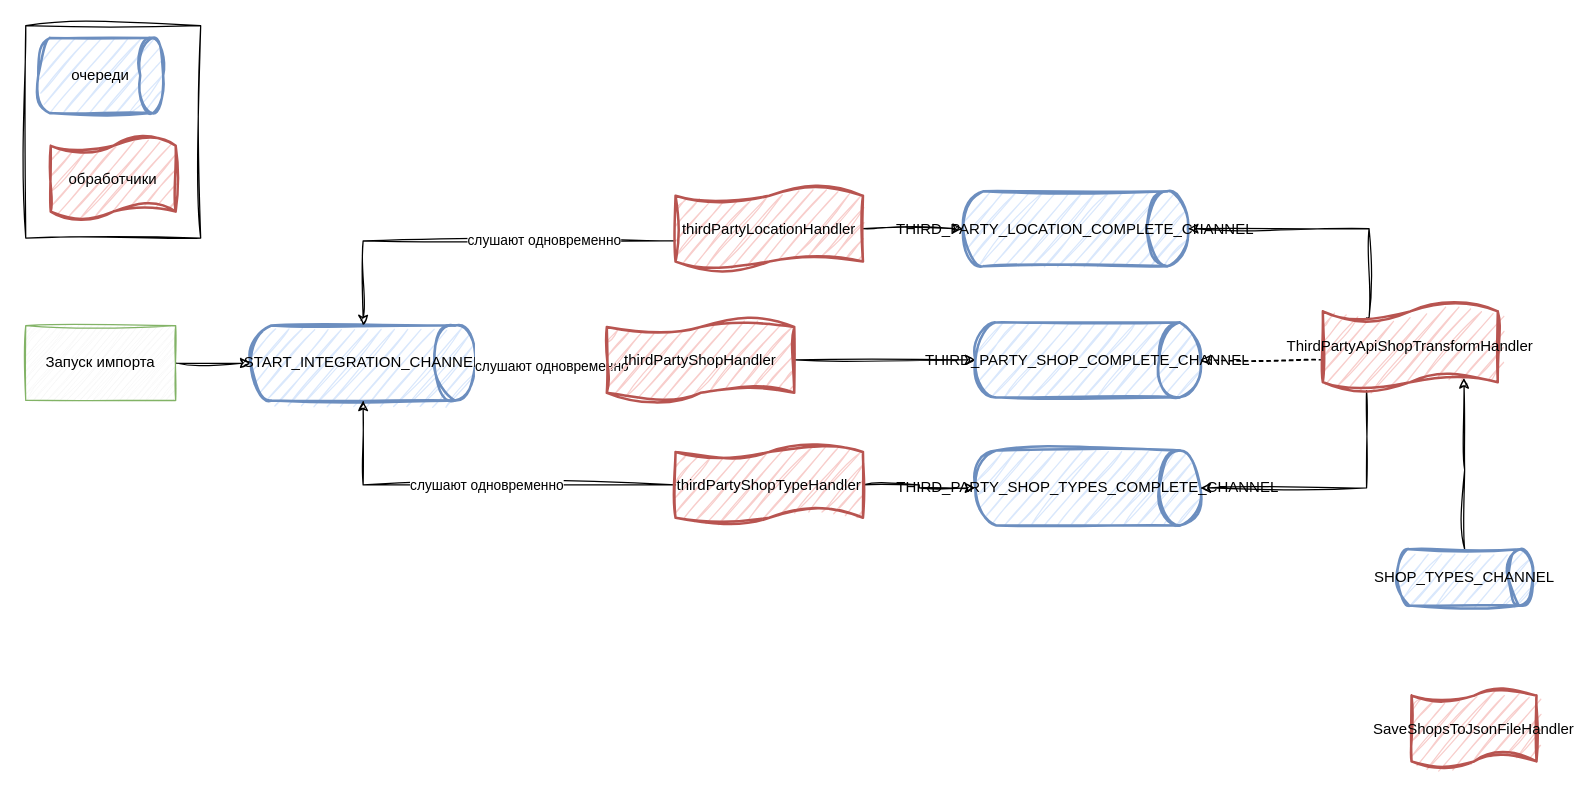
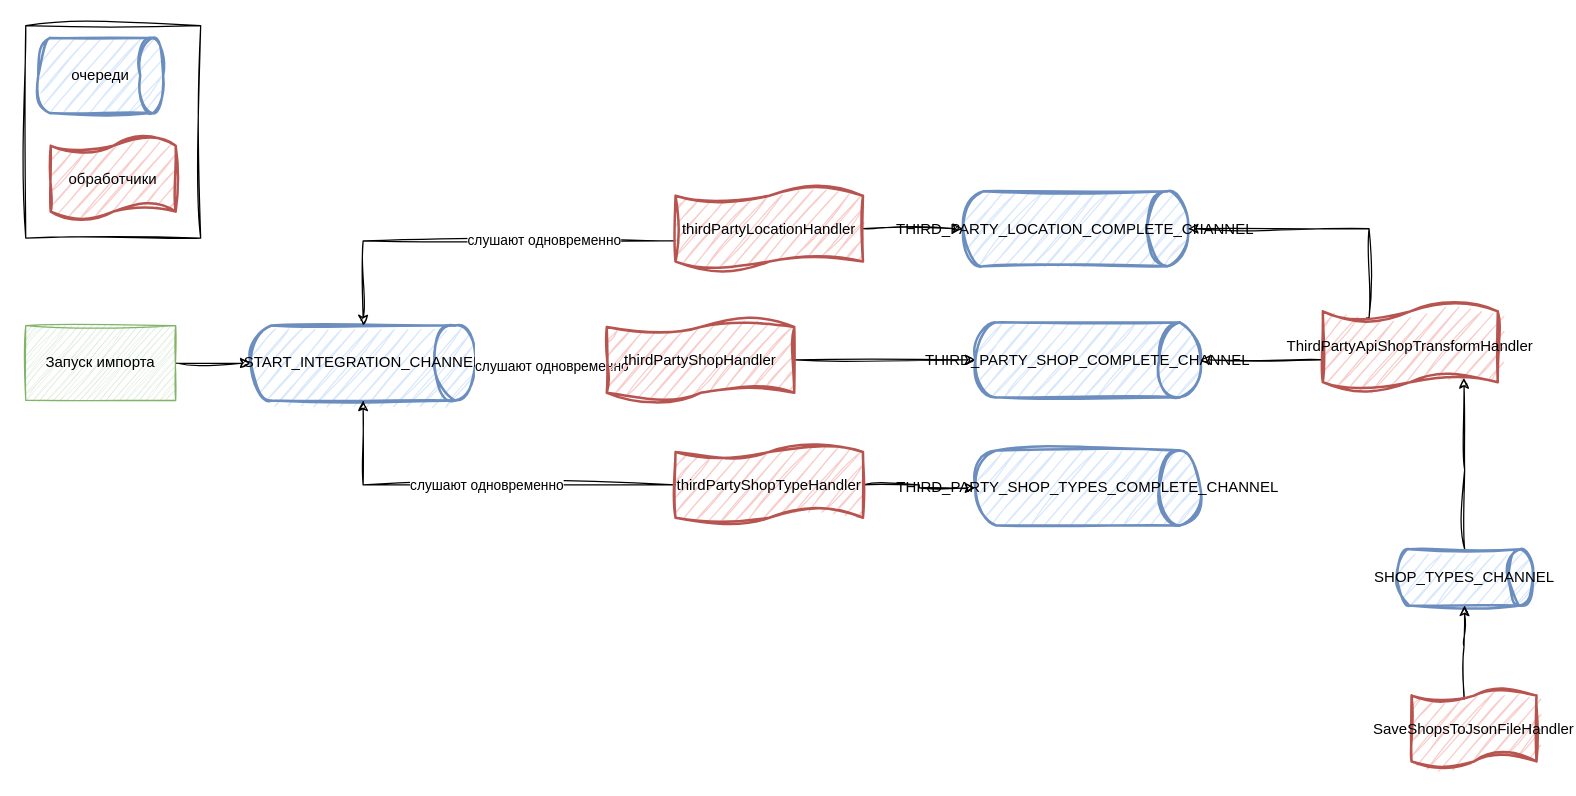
edge "ThirdPartyApiShopTransformHandler" -> "THIRD_PARTY_SHOP_COMPLETE_CHANNEL": style dashed -> solid
node "Запуск импорта": fillcolor #f5f5f5 -> #d5e8d4
edge "ThirdPartyApiShopTransformHandler" -> "THIRD_PARTY_SHOP_TYPES_COMPLETE_CHANNEL": removed
edge "SaveShopsToJsonFileHandler" -> "SHOP_TYPES_CHANNEL": added
